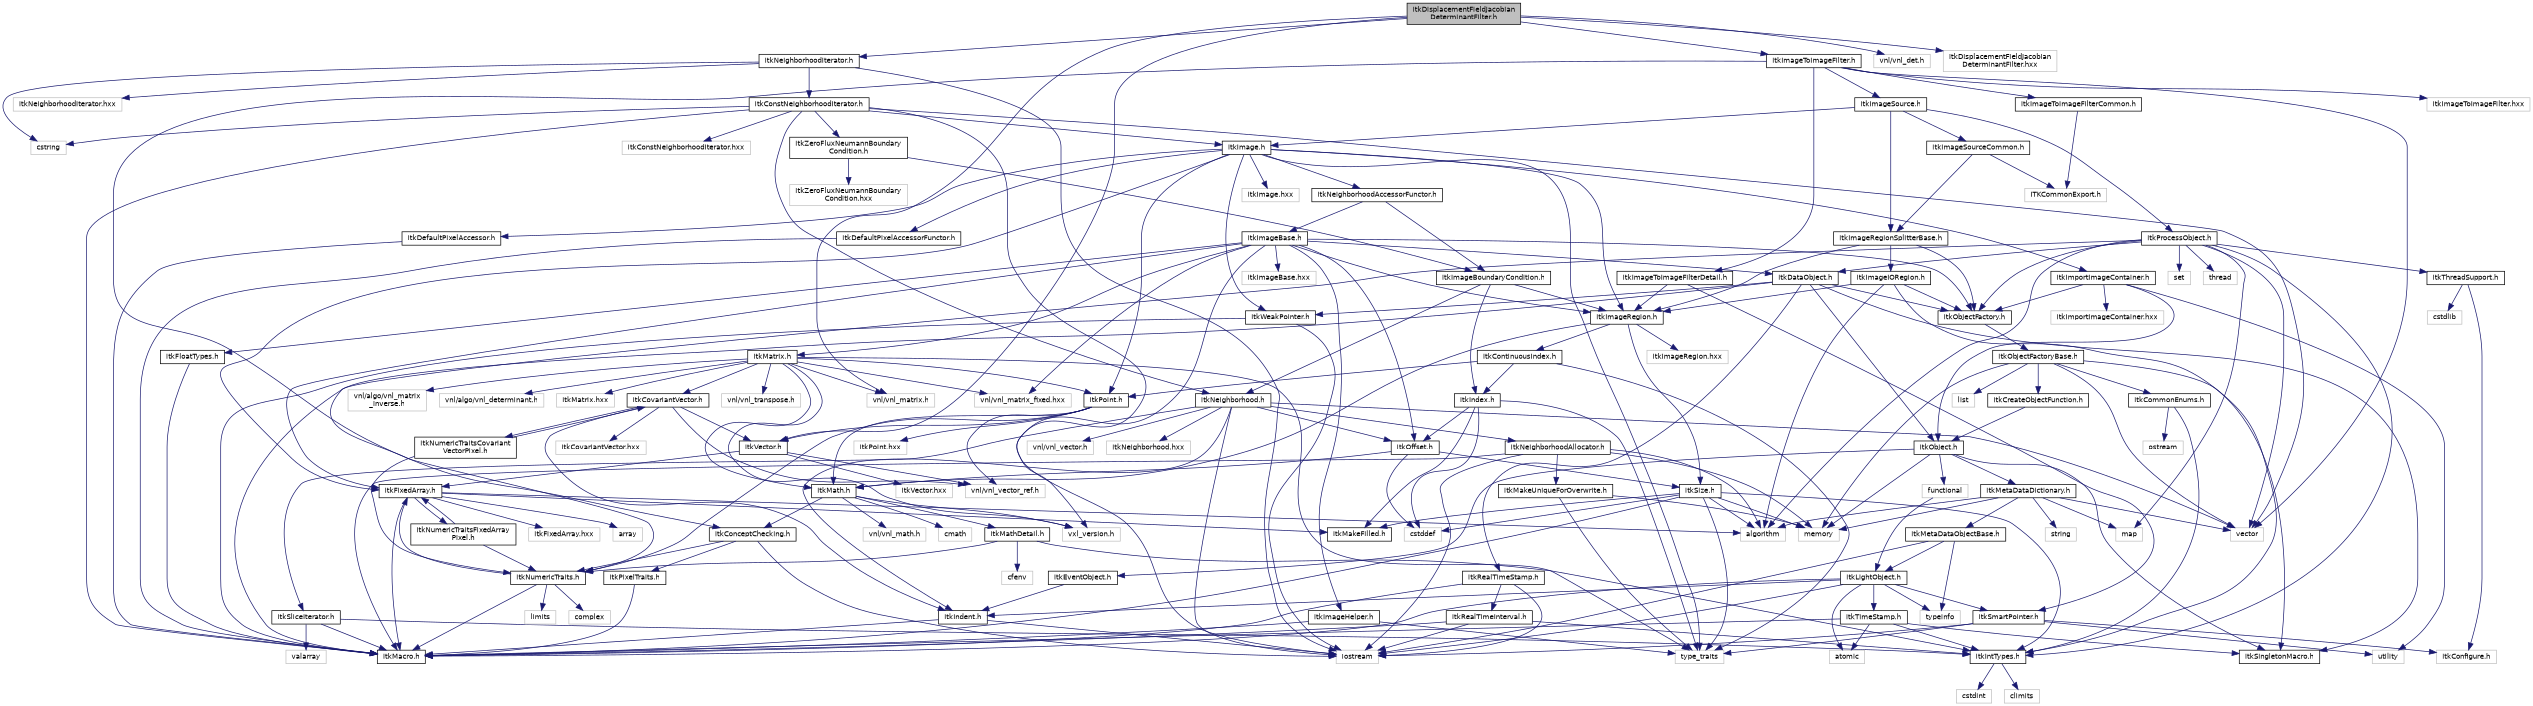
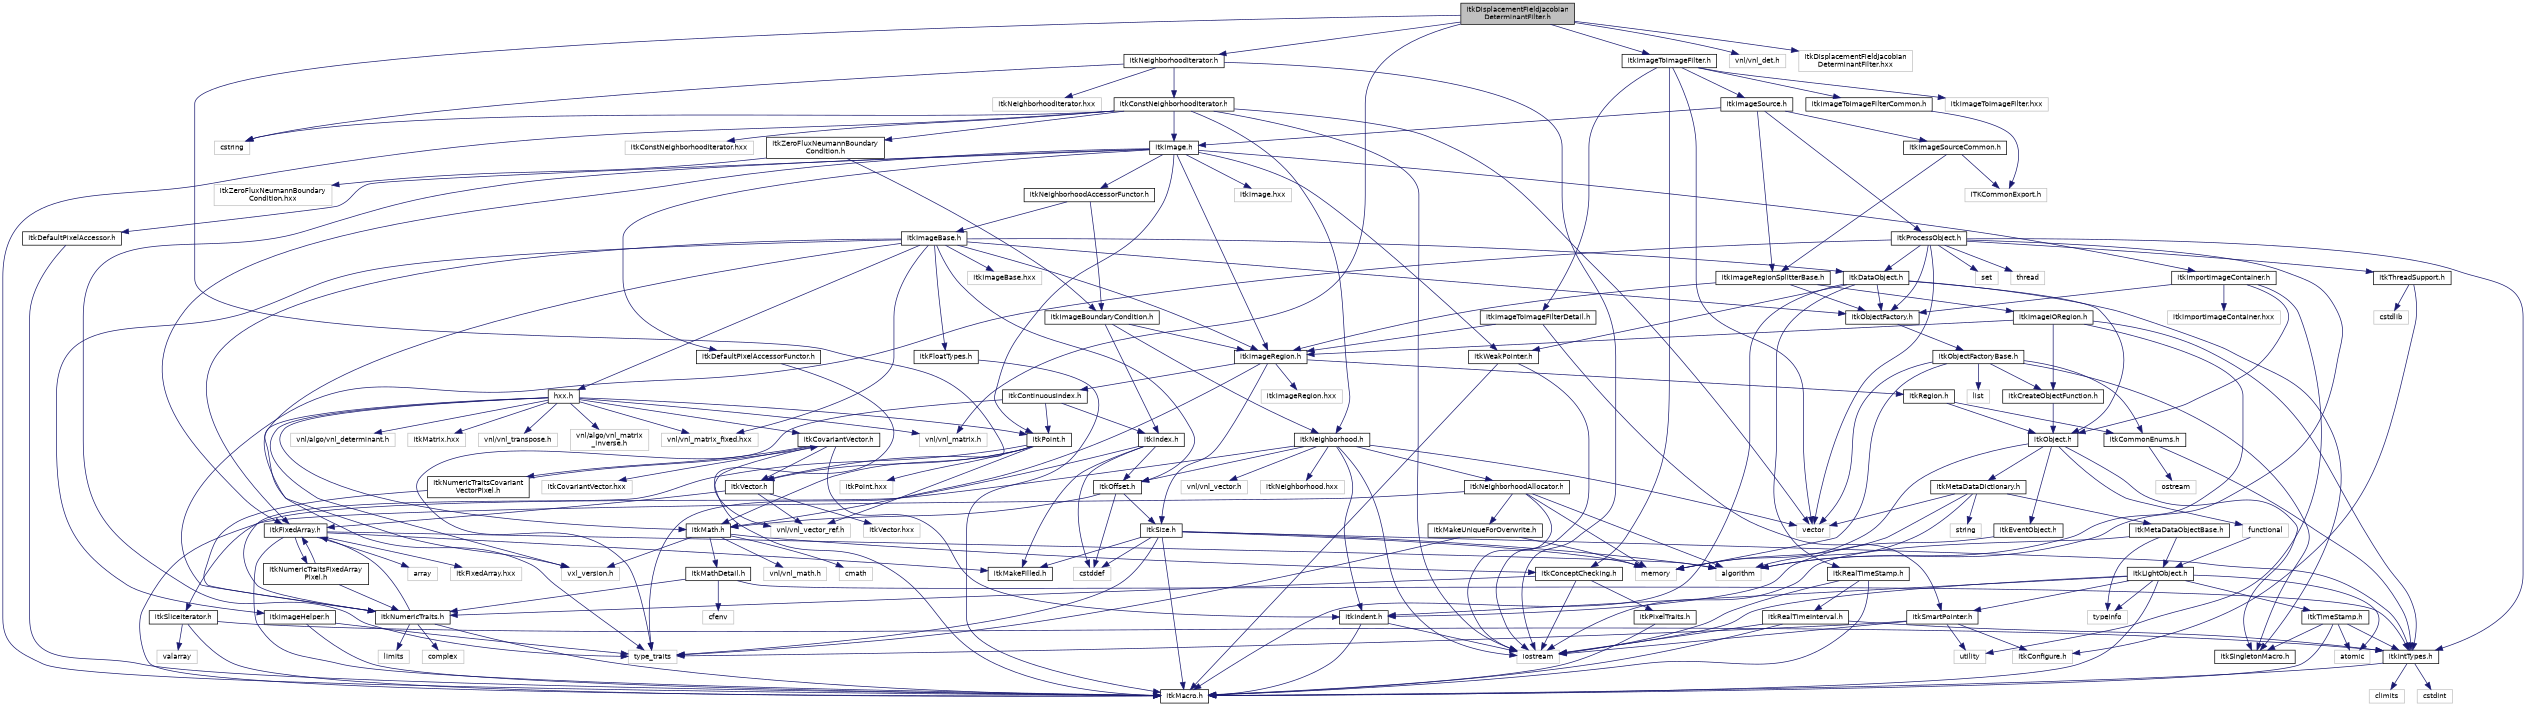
edge "itkImageIORegion.h" -> "itkObjectFactory.h": now "itkImageIORegion.h" -> "itkCreateObjectFunction.h"
node "itkMatrix.h": label "itkMatrix.h" -> "hxx.h"
node "itkRegion.h": added
node "map": removed
edge "itkIntTypes.h" -> "itkMacro.h": added
